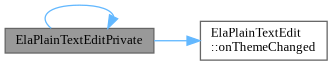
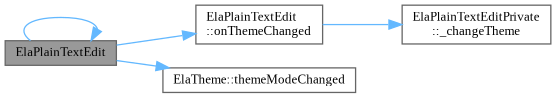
node "ElaPlainTextEditPrivate ::_changeTheme": added
node "ElaPlainTextEditPrivate": label "ElaPlainTextEditPrivate" -> "ElaPlainTextEdit"
node "ElaTheme::themeModeChanged": added
